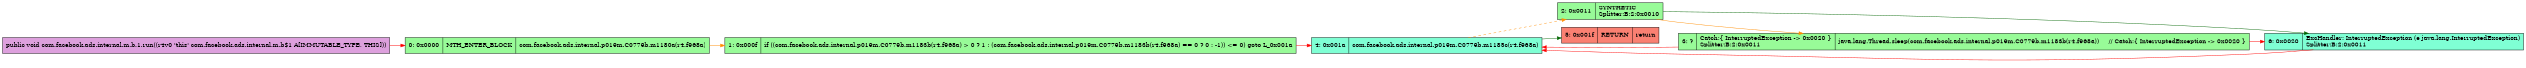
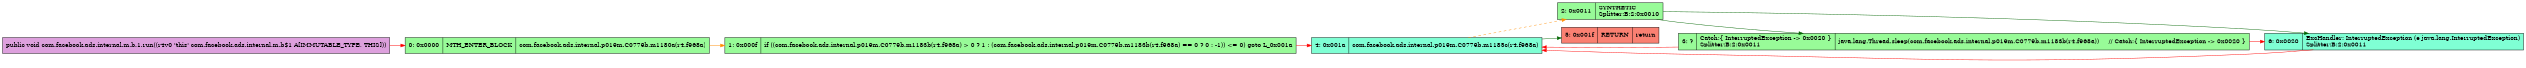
edge "2: 0x0011" -> "3: ?": color darkorange -> darkgreen
